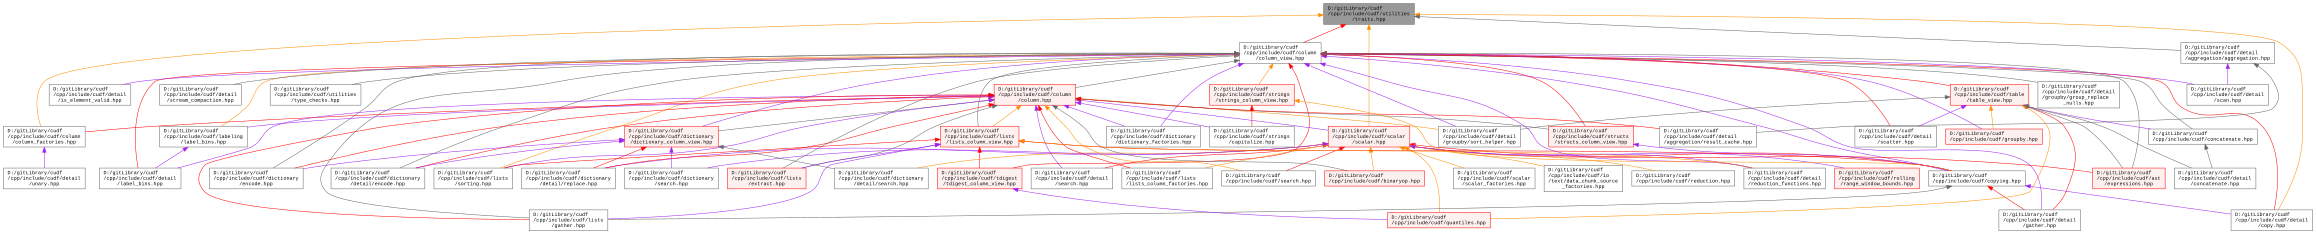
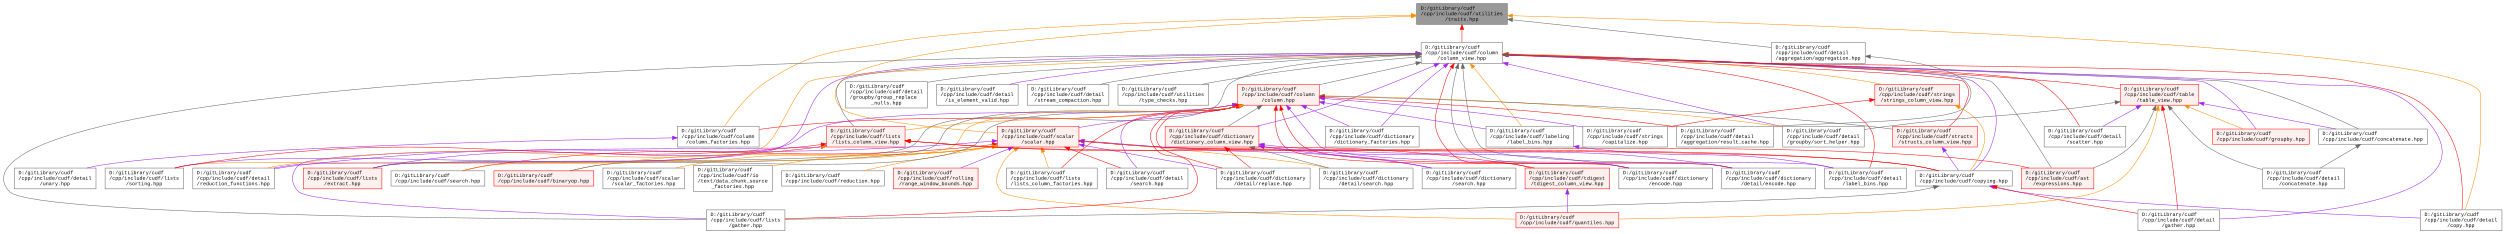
node "D:/gitLibrary/cudf /cpp/include/cudf/detail /scan.hpp": removed
